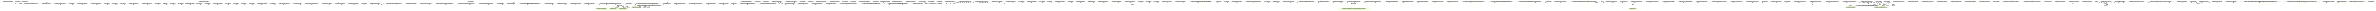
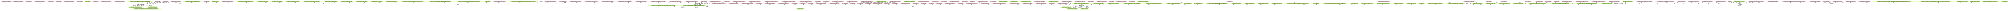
node "path: /Windows/System32/perfctrs.dll": fillcolor greenyellow -> pink
node "path: /Device/HarddiskVolume2/Users/admin": removed
